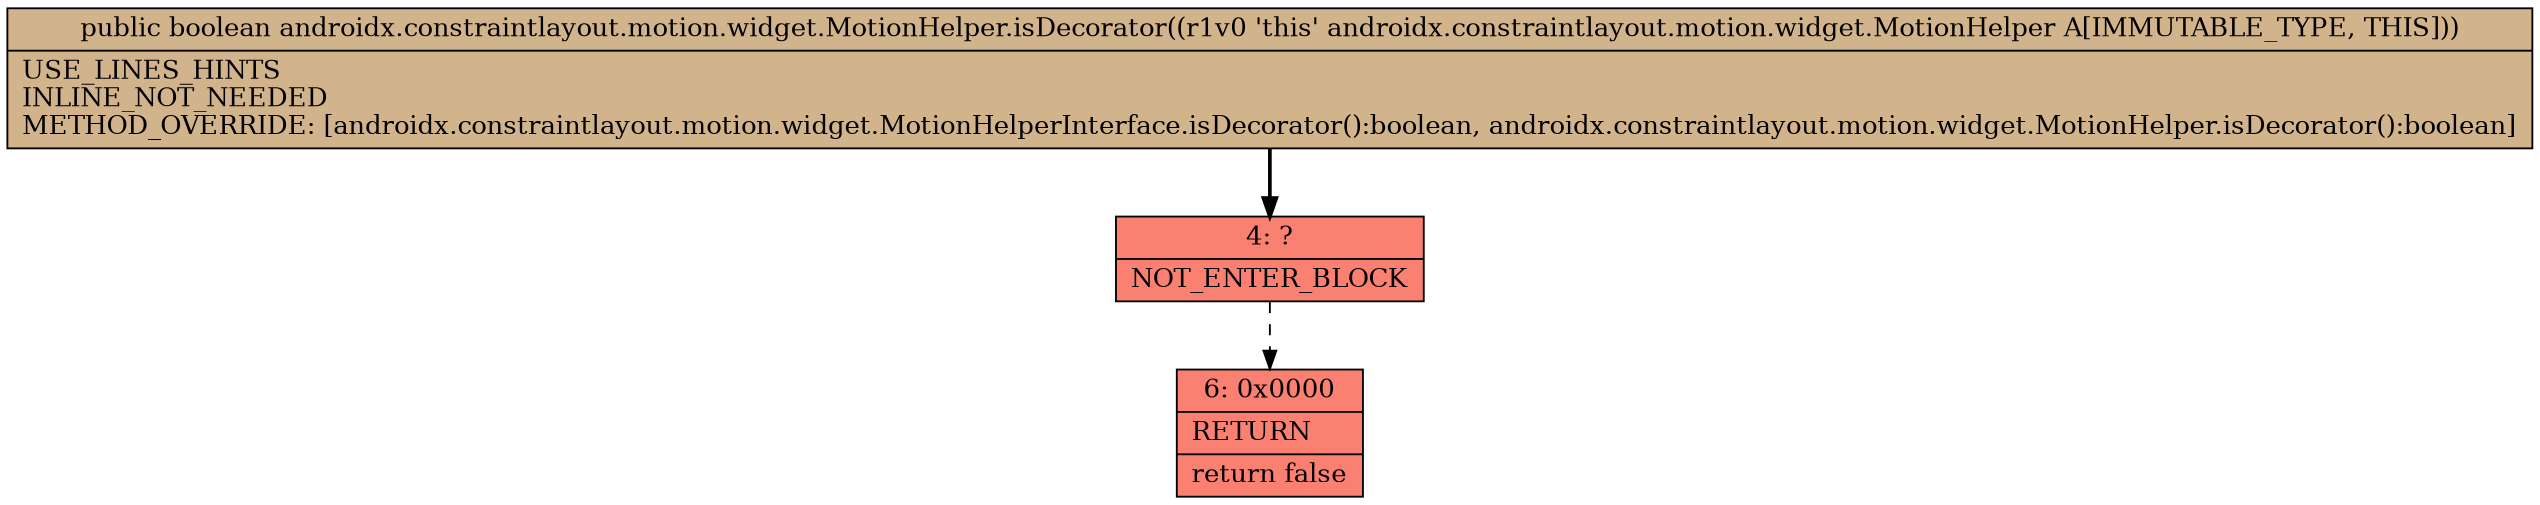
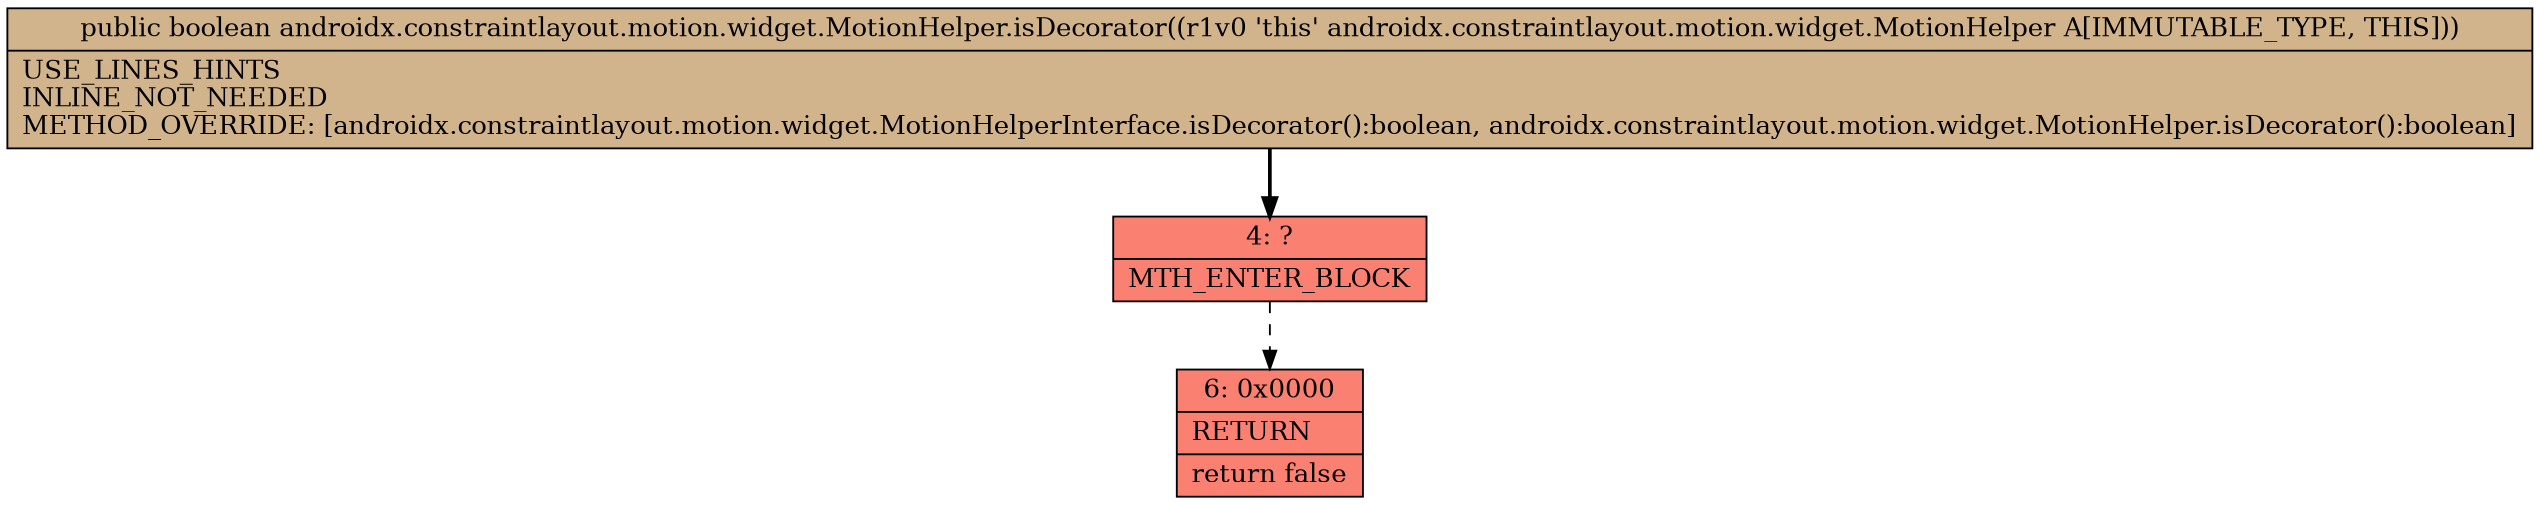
node "4: ?": text "NOT_ENTER_BLOCK" -> "MTH_ENTER_BLOCK"
